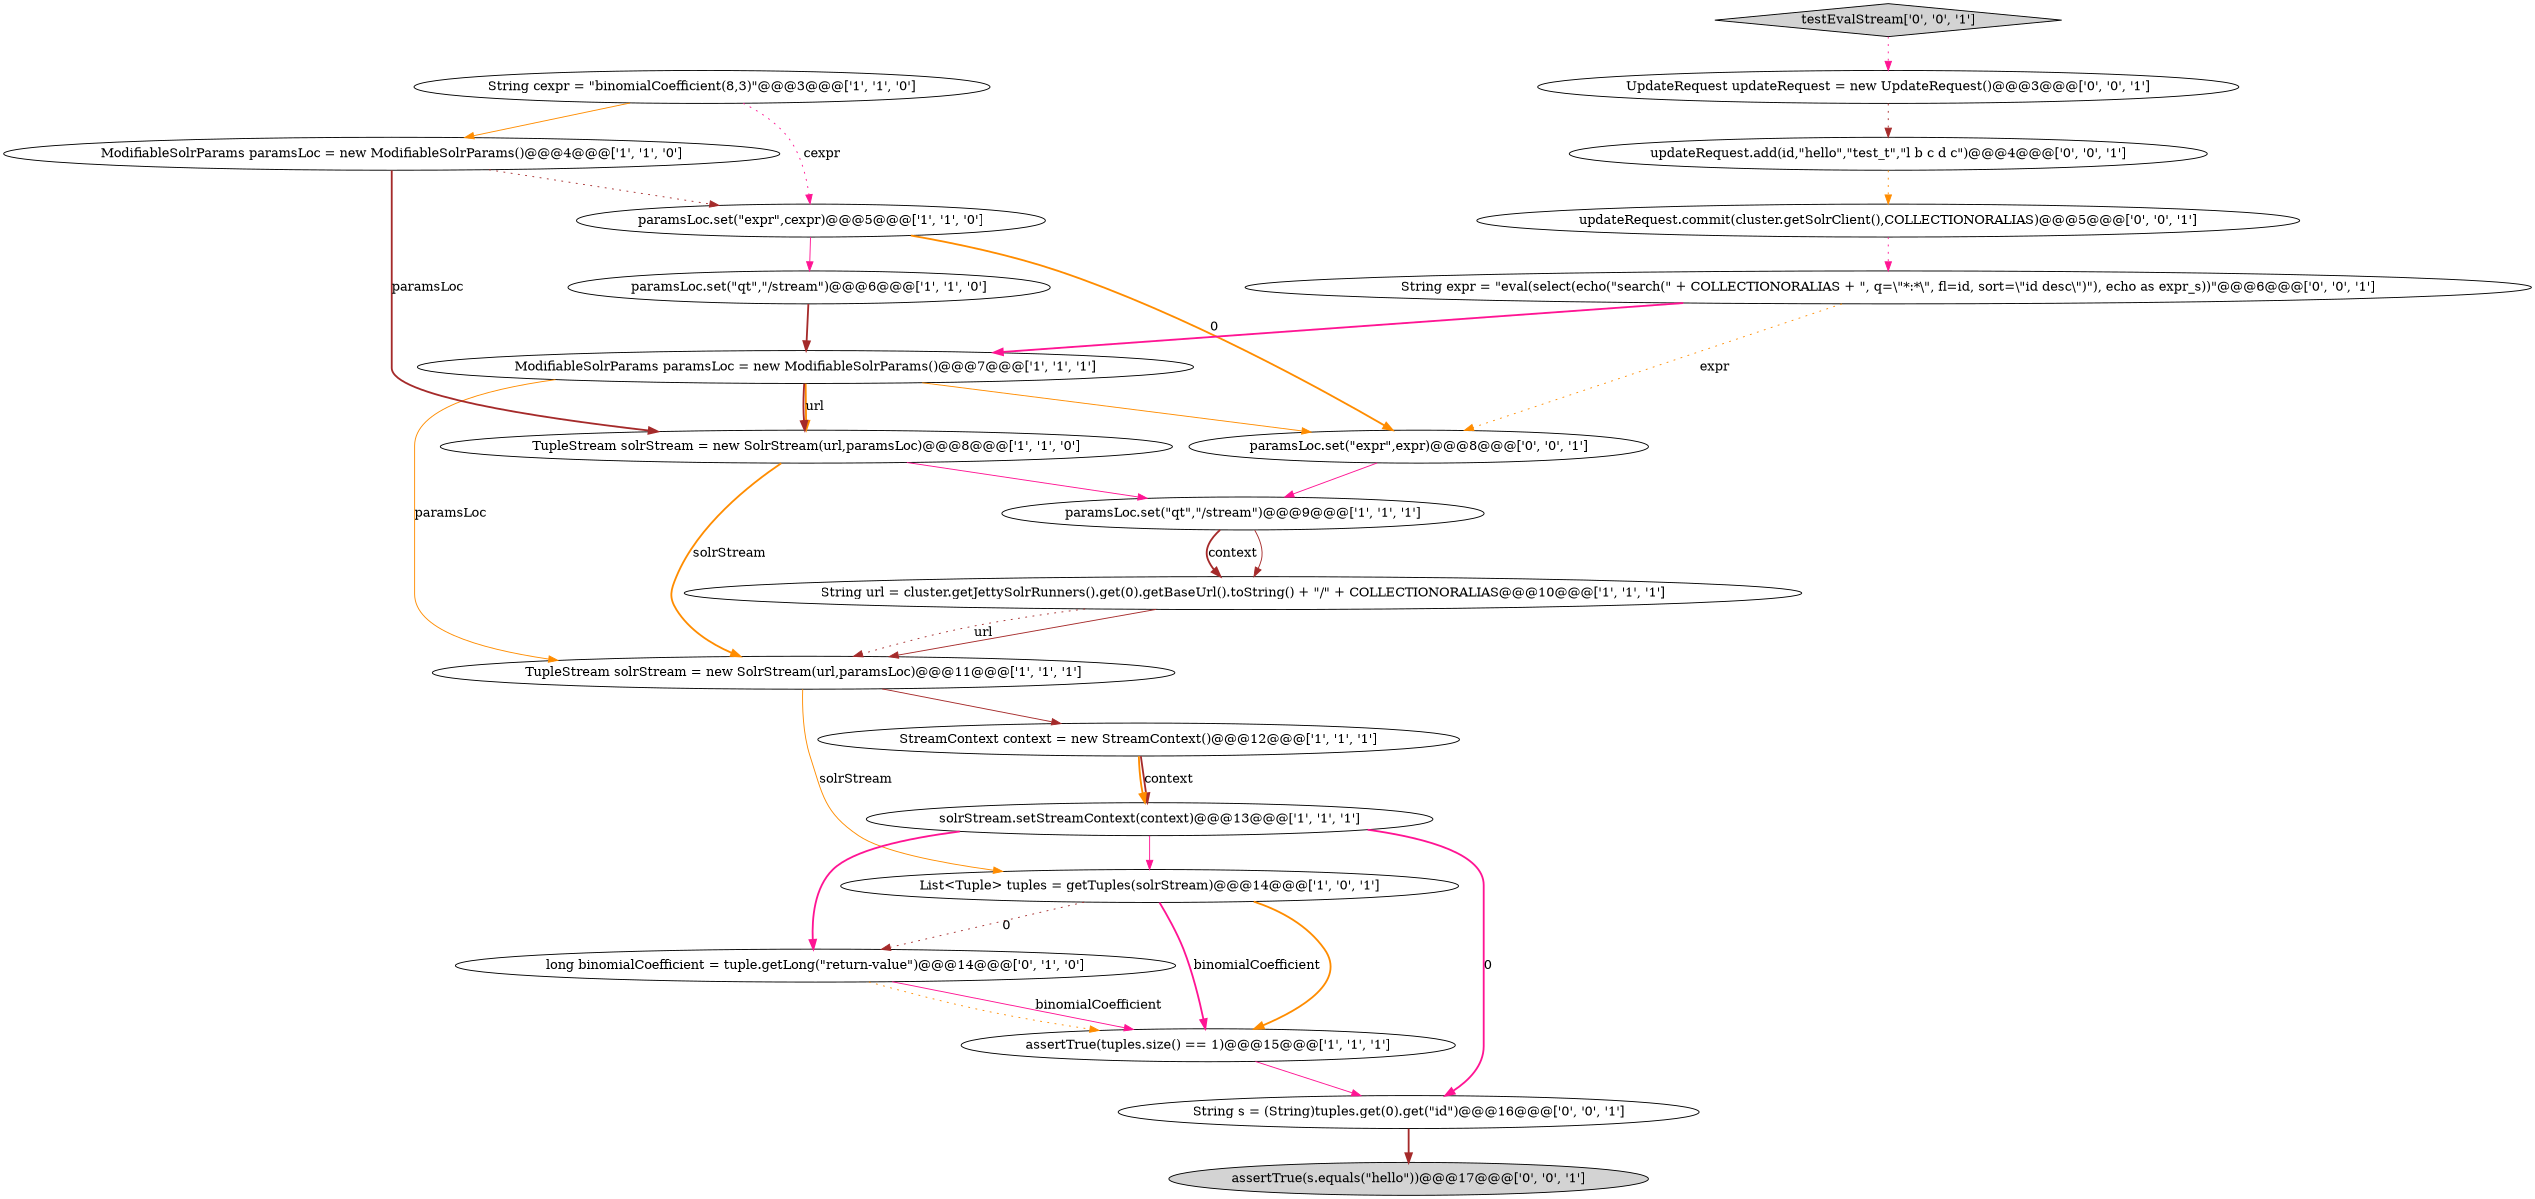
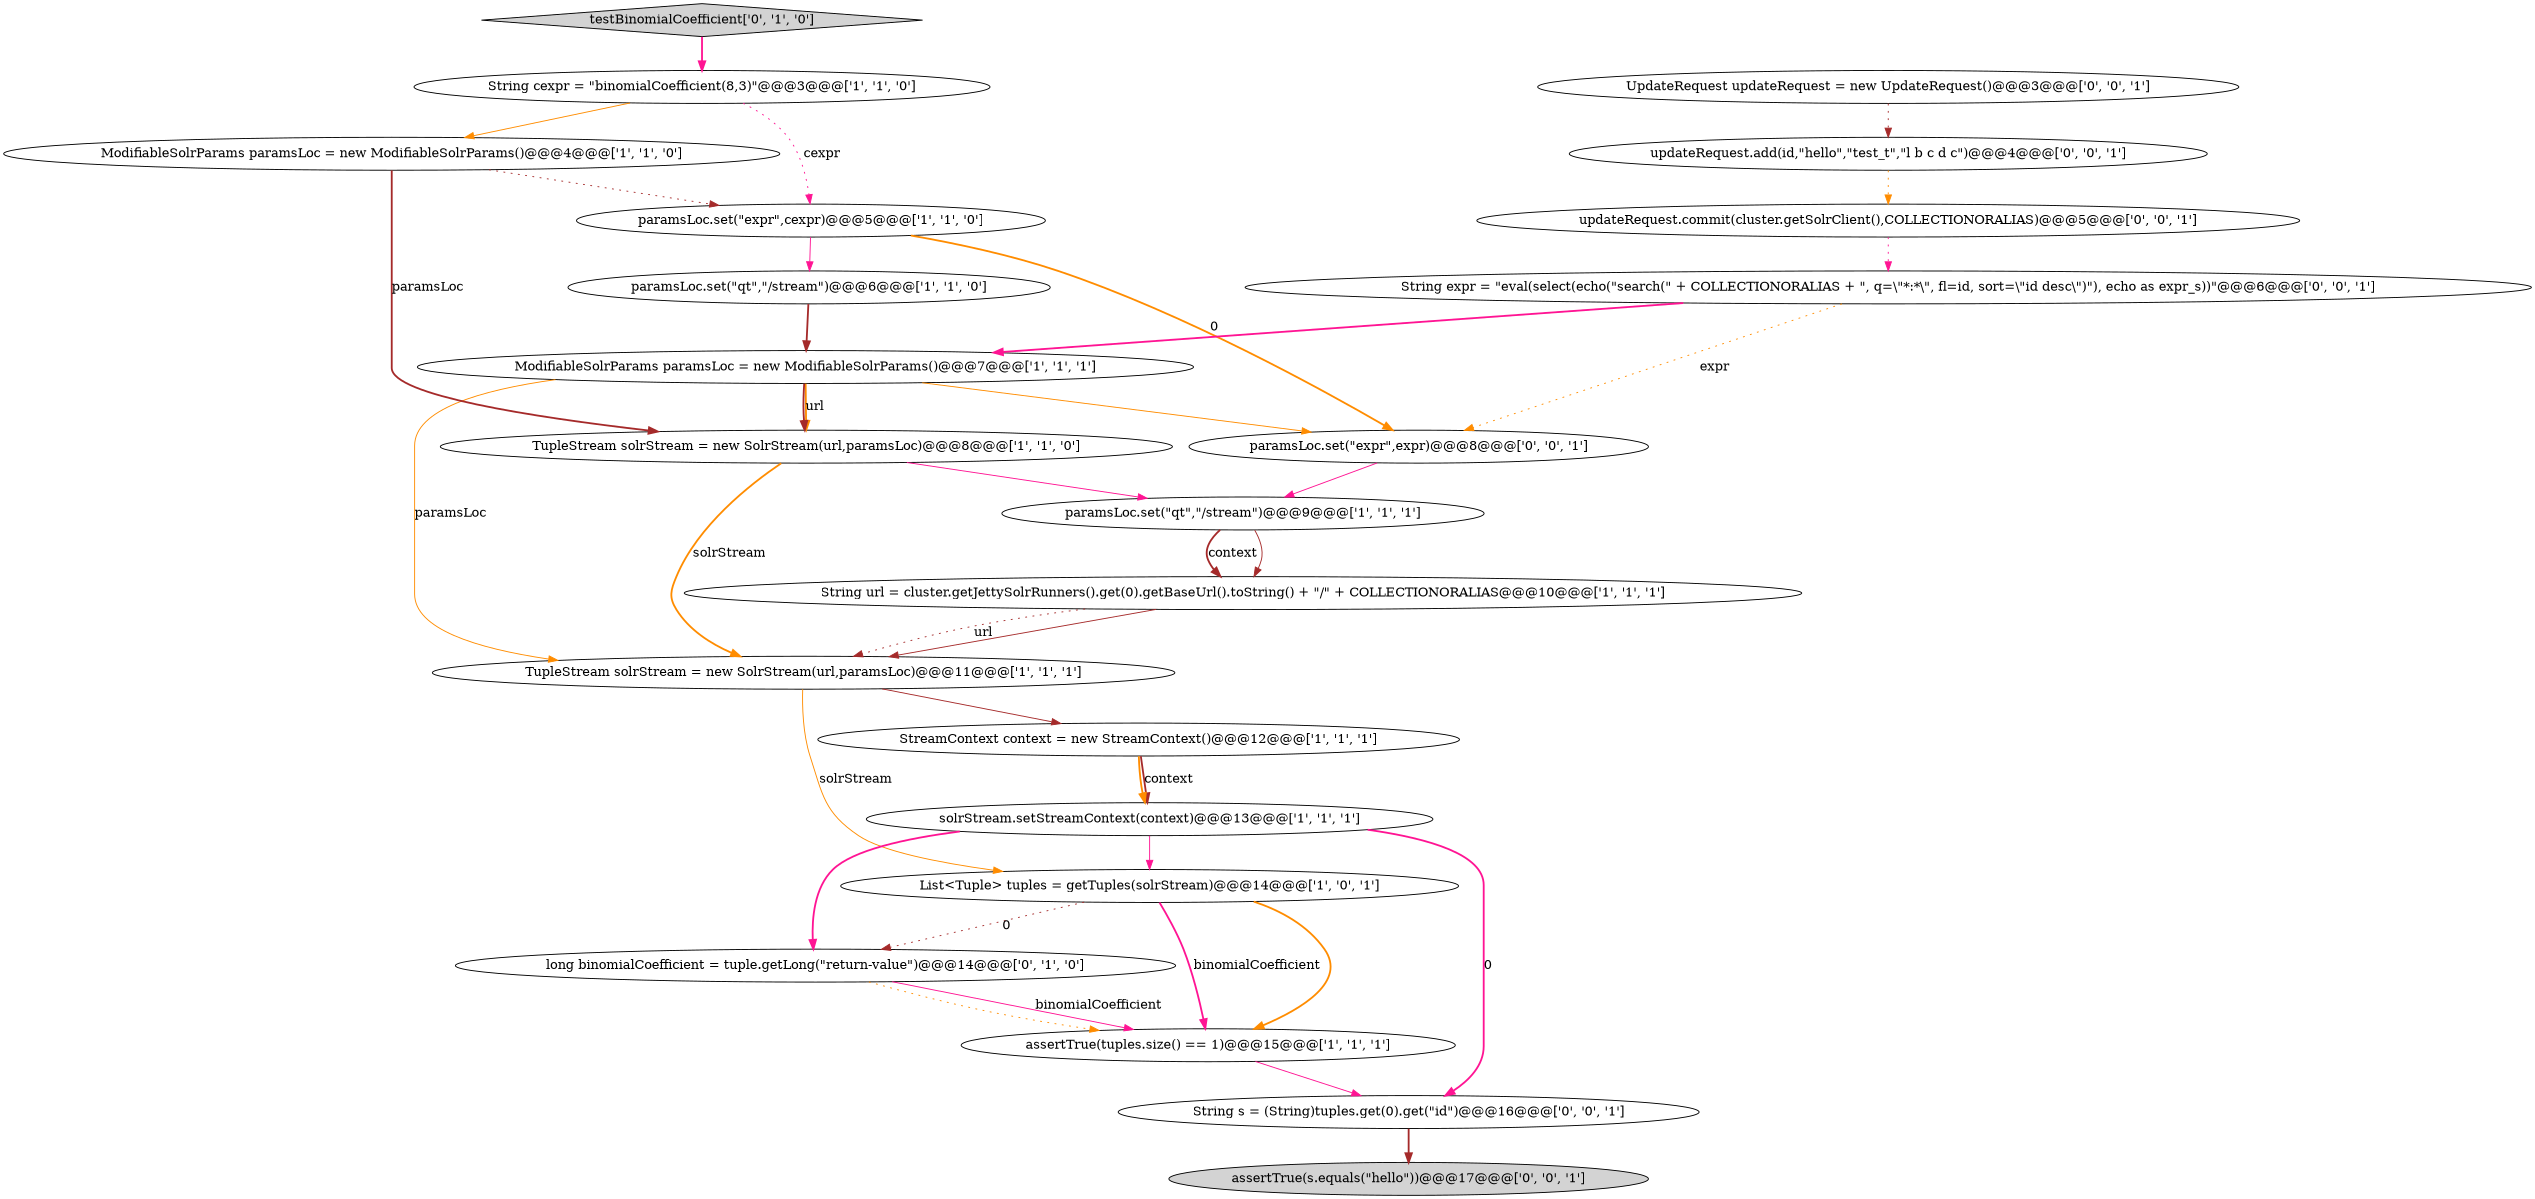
node "testBinomialCoefficient['0', '1', '0']": added
node "testEvalStream['0', '0', '1']": removed
